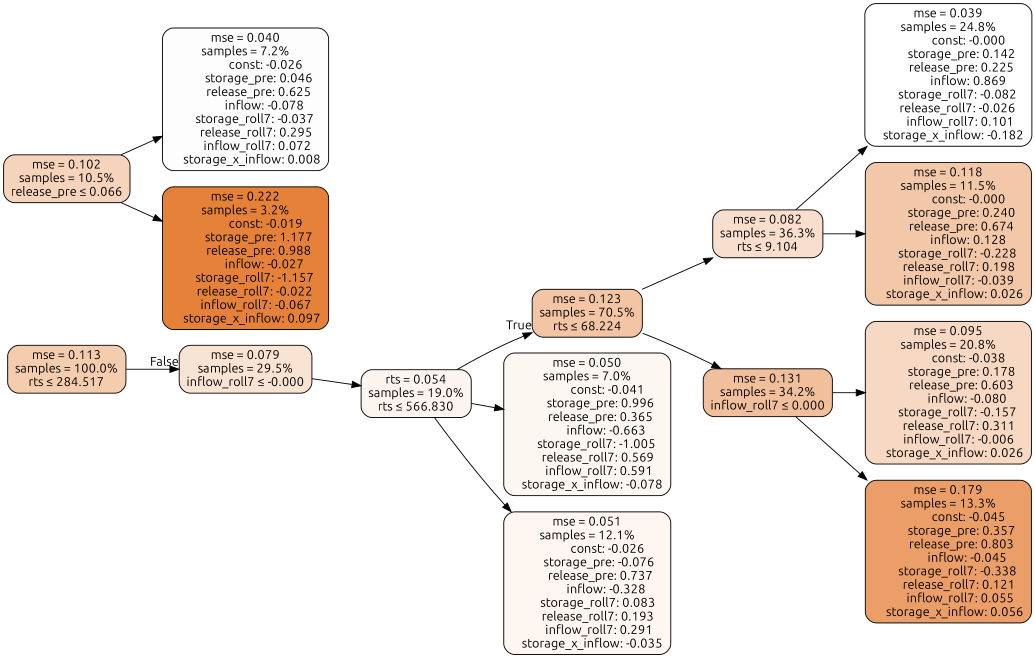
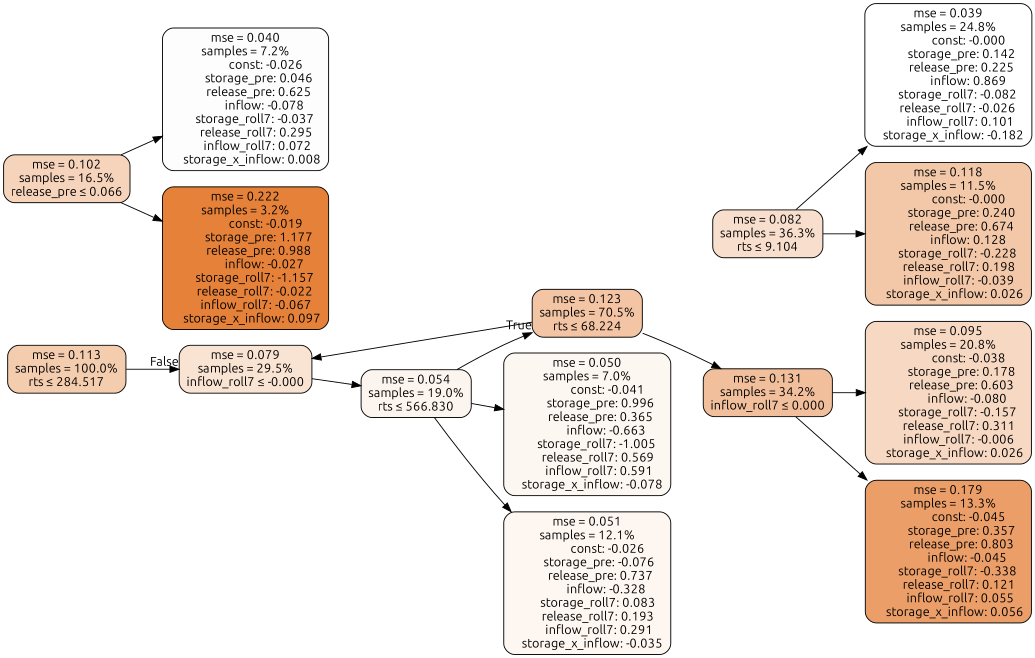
node "mse = 0.102 samples = 10.5% release_pre ≤ 0.066": label "mse = 0.102 samples = 10.5% release_pre ≤ 0.066" -> "mse = 0.102 samples = 16.5% release_pre ≤ 0.066"
edge "mse = 0.123 samples = 70.5% rts ≤ 68.224" -> "mse = 0.082 samples = 36.3% rts ≤ 9.104": now "mse = 0.123 samples = 70.5% rts ≤ 68.224" -> "mse = 0.079 samples = 29.5% inflow_roll7 ≤ -0.000"
node "rts = 0.054 samples = 19.0% rts ≤ 566.830": label "rts = 0.054 samples = 19.0% rts ≤ 566.830" -> "mse = 0.054 samples = 19.0% rts ≤ 566.830"
